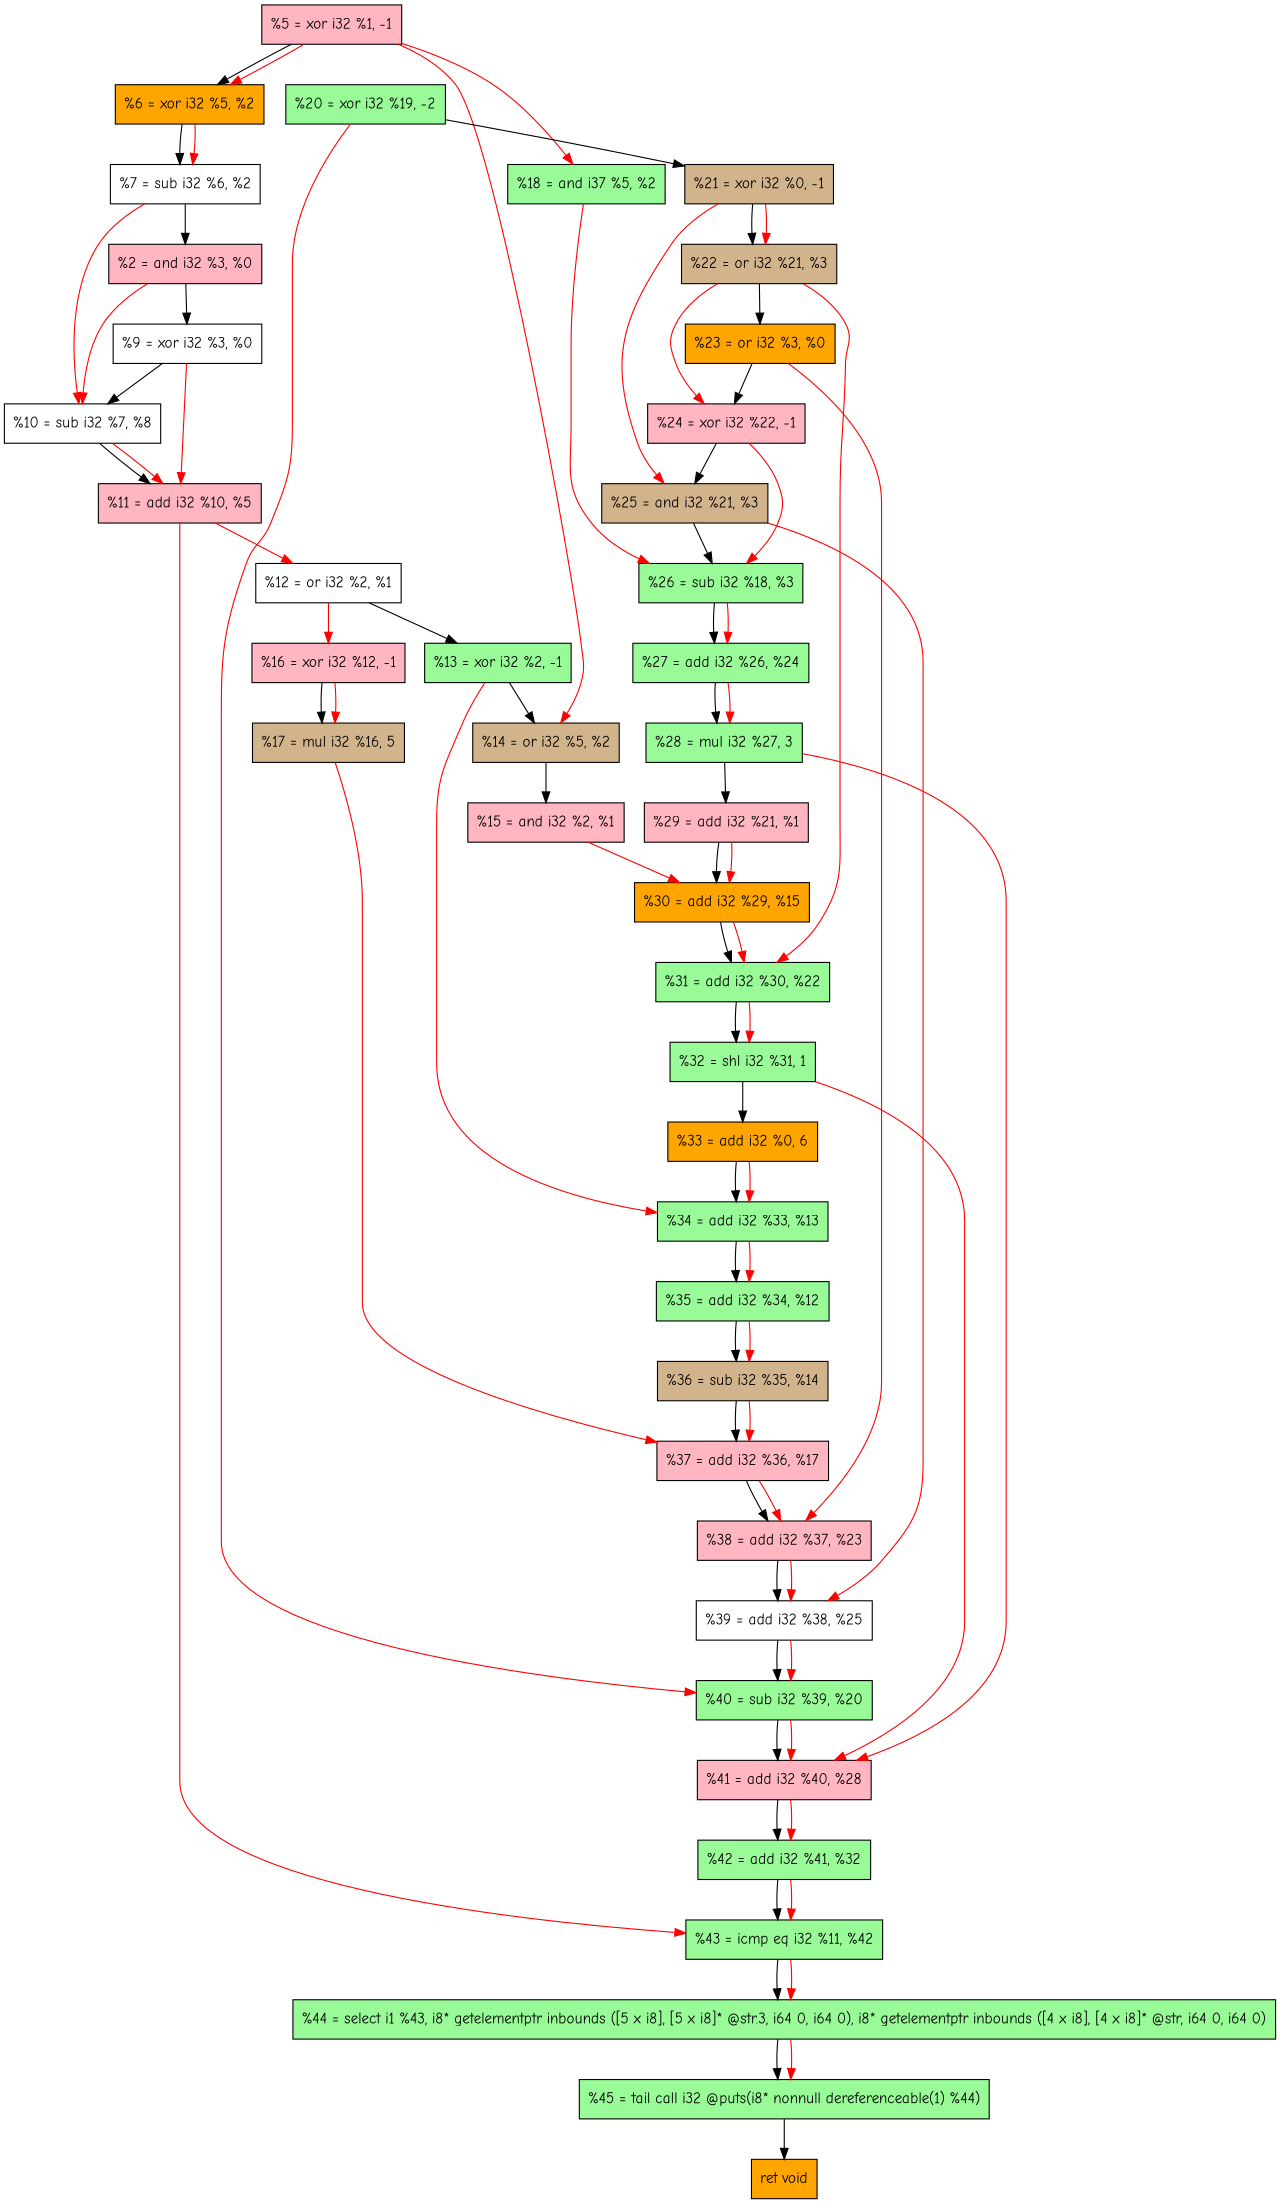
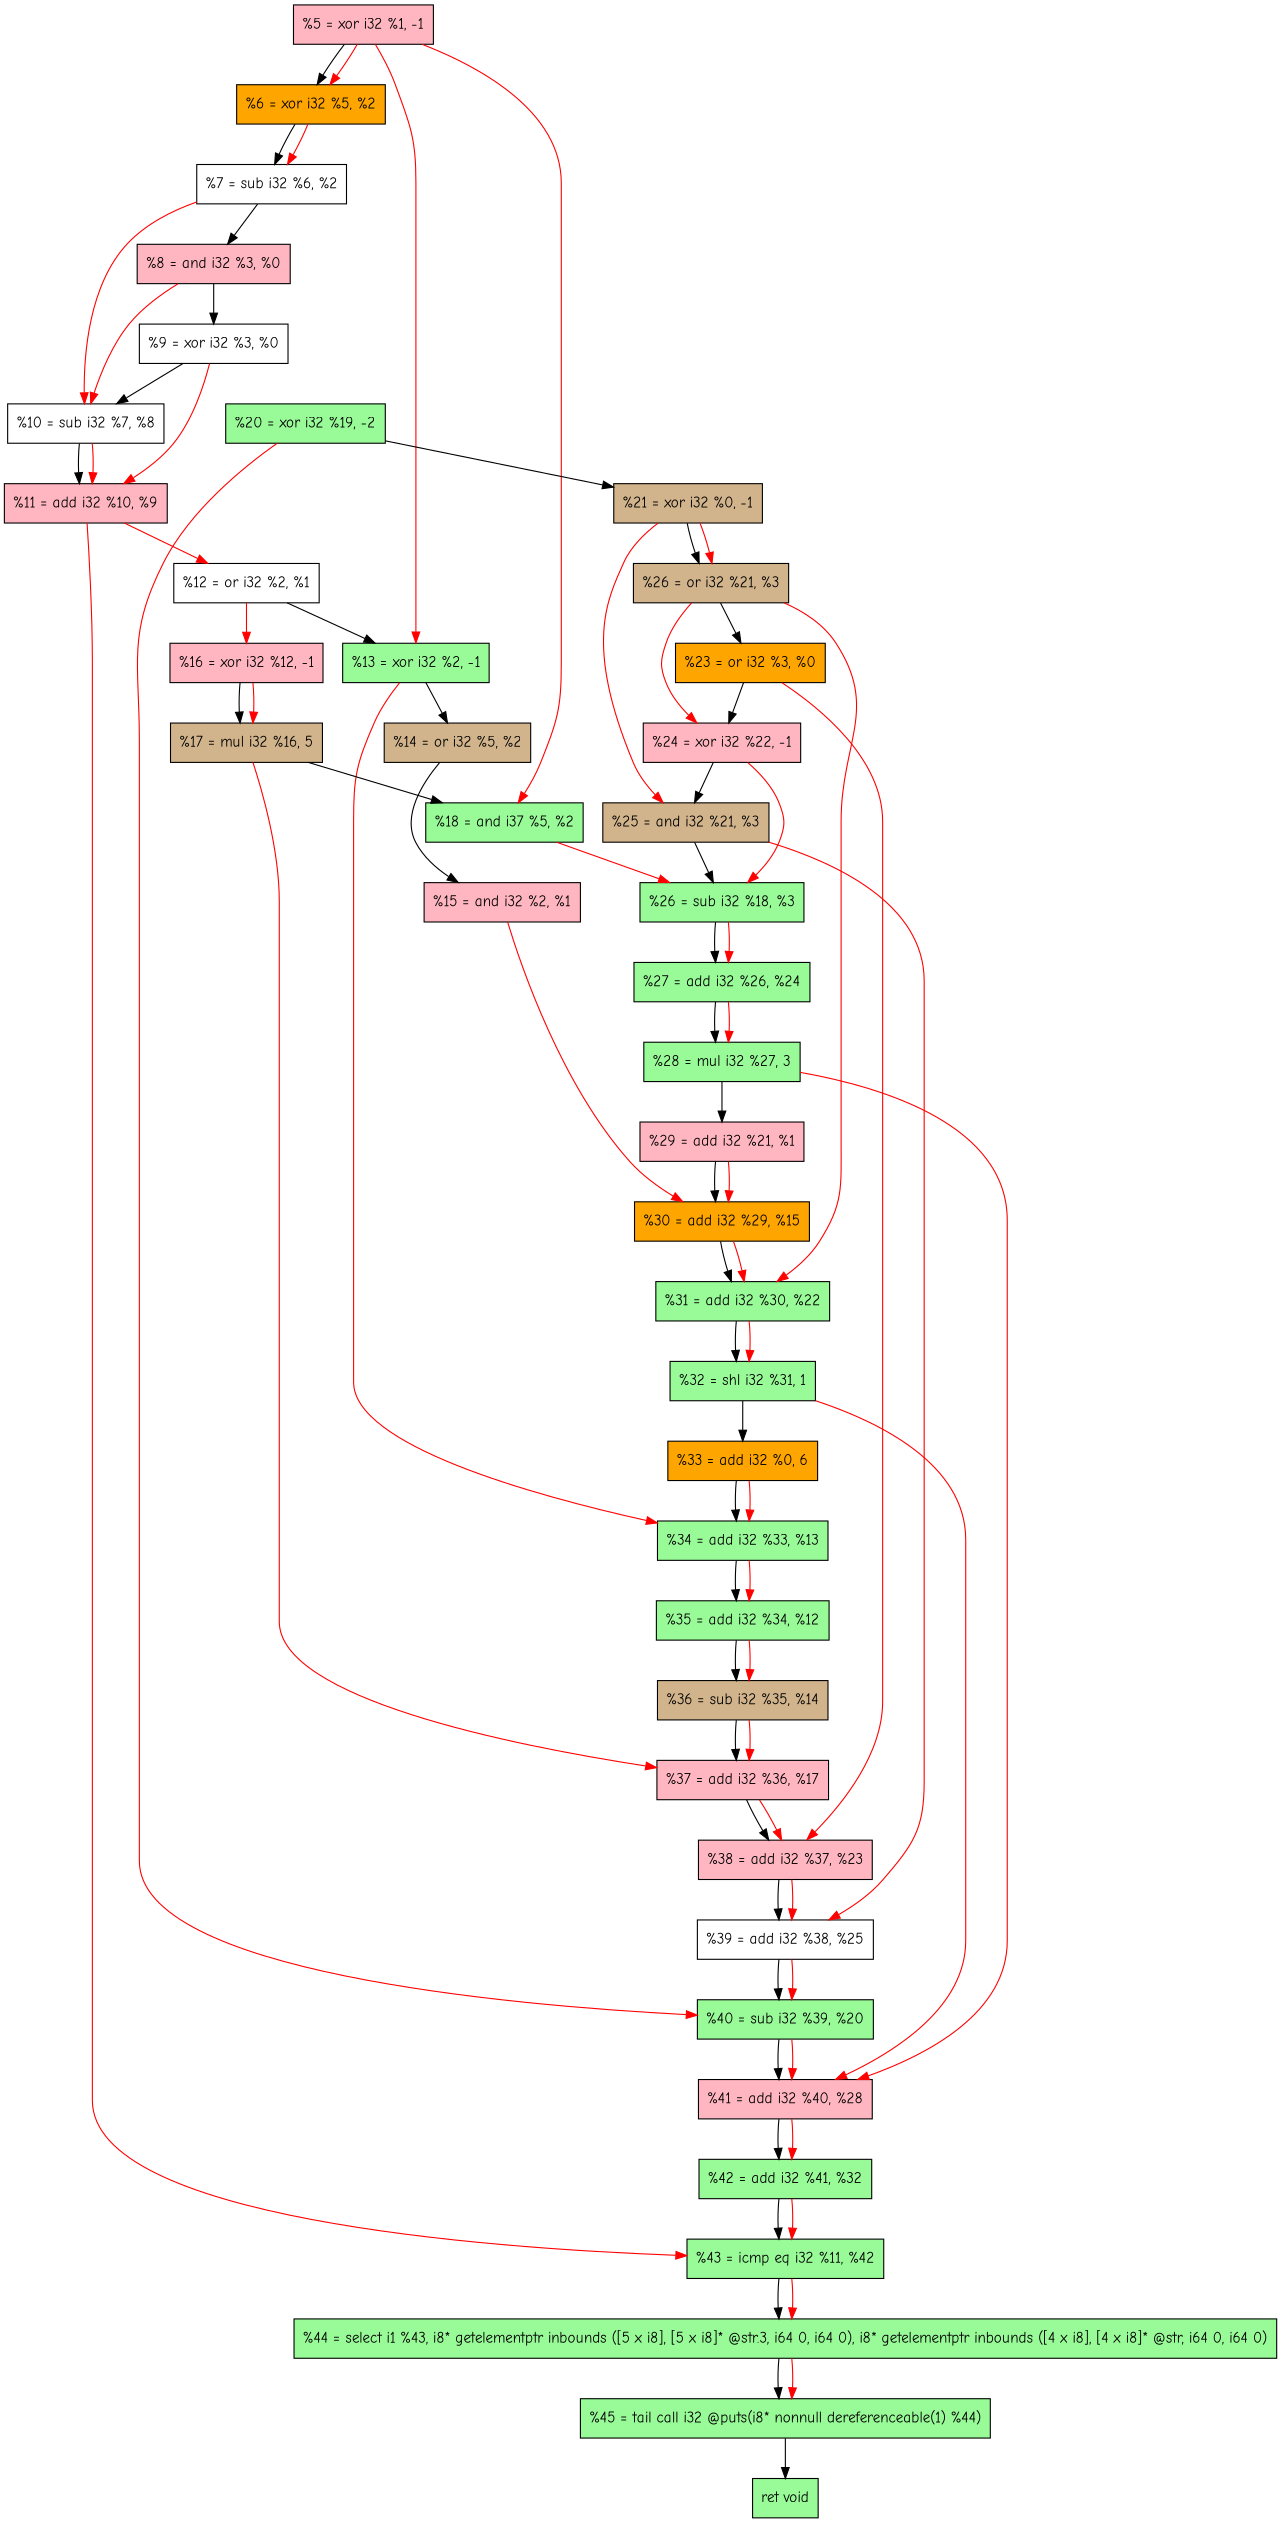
node "%2 = and i32 %3, %0": label "%2 = and i32 %3, %0" -> "%8 = and i32 %3, %0"
node "%22 = or i32 %21, %3": label "%22 = or i32 %21, %3" -> "%26 = or i32 %21, %3"
edge "%5 = xor i32 %1, -1" -> "%14 = or i32 %5, %2": now "%5 = xor i32 %1, -1" -> "%13 = xor i32 %2, -1"
node "%11 = add i32 %10, %5": label "%11 = add i32 %10, %5" -> "%11 = add i32 %10, %9"
edge "%17 = mul i32 %16, 5" -> "%18 = and i37 %5, %2": added
node "ret void": fillcolor orange -> palegreen
